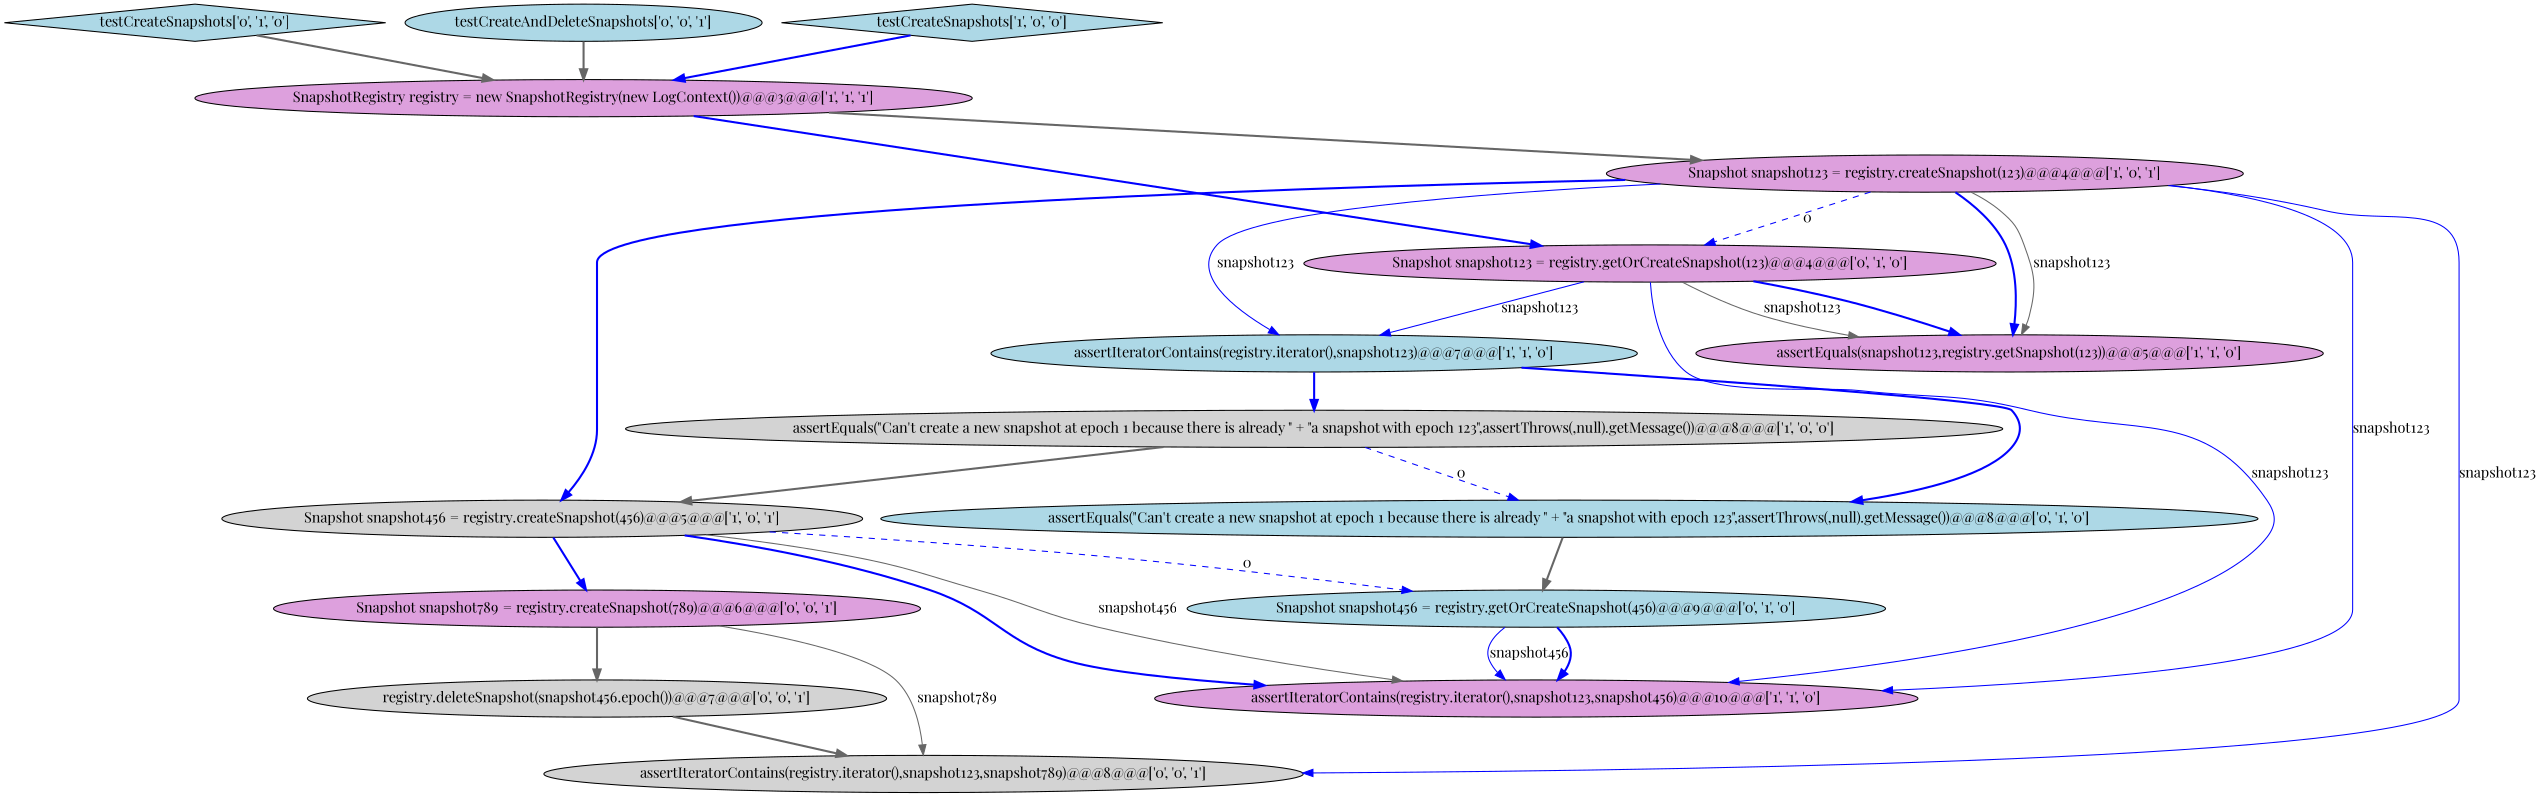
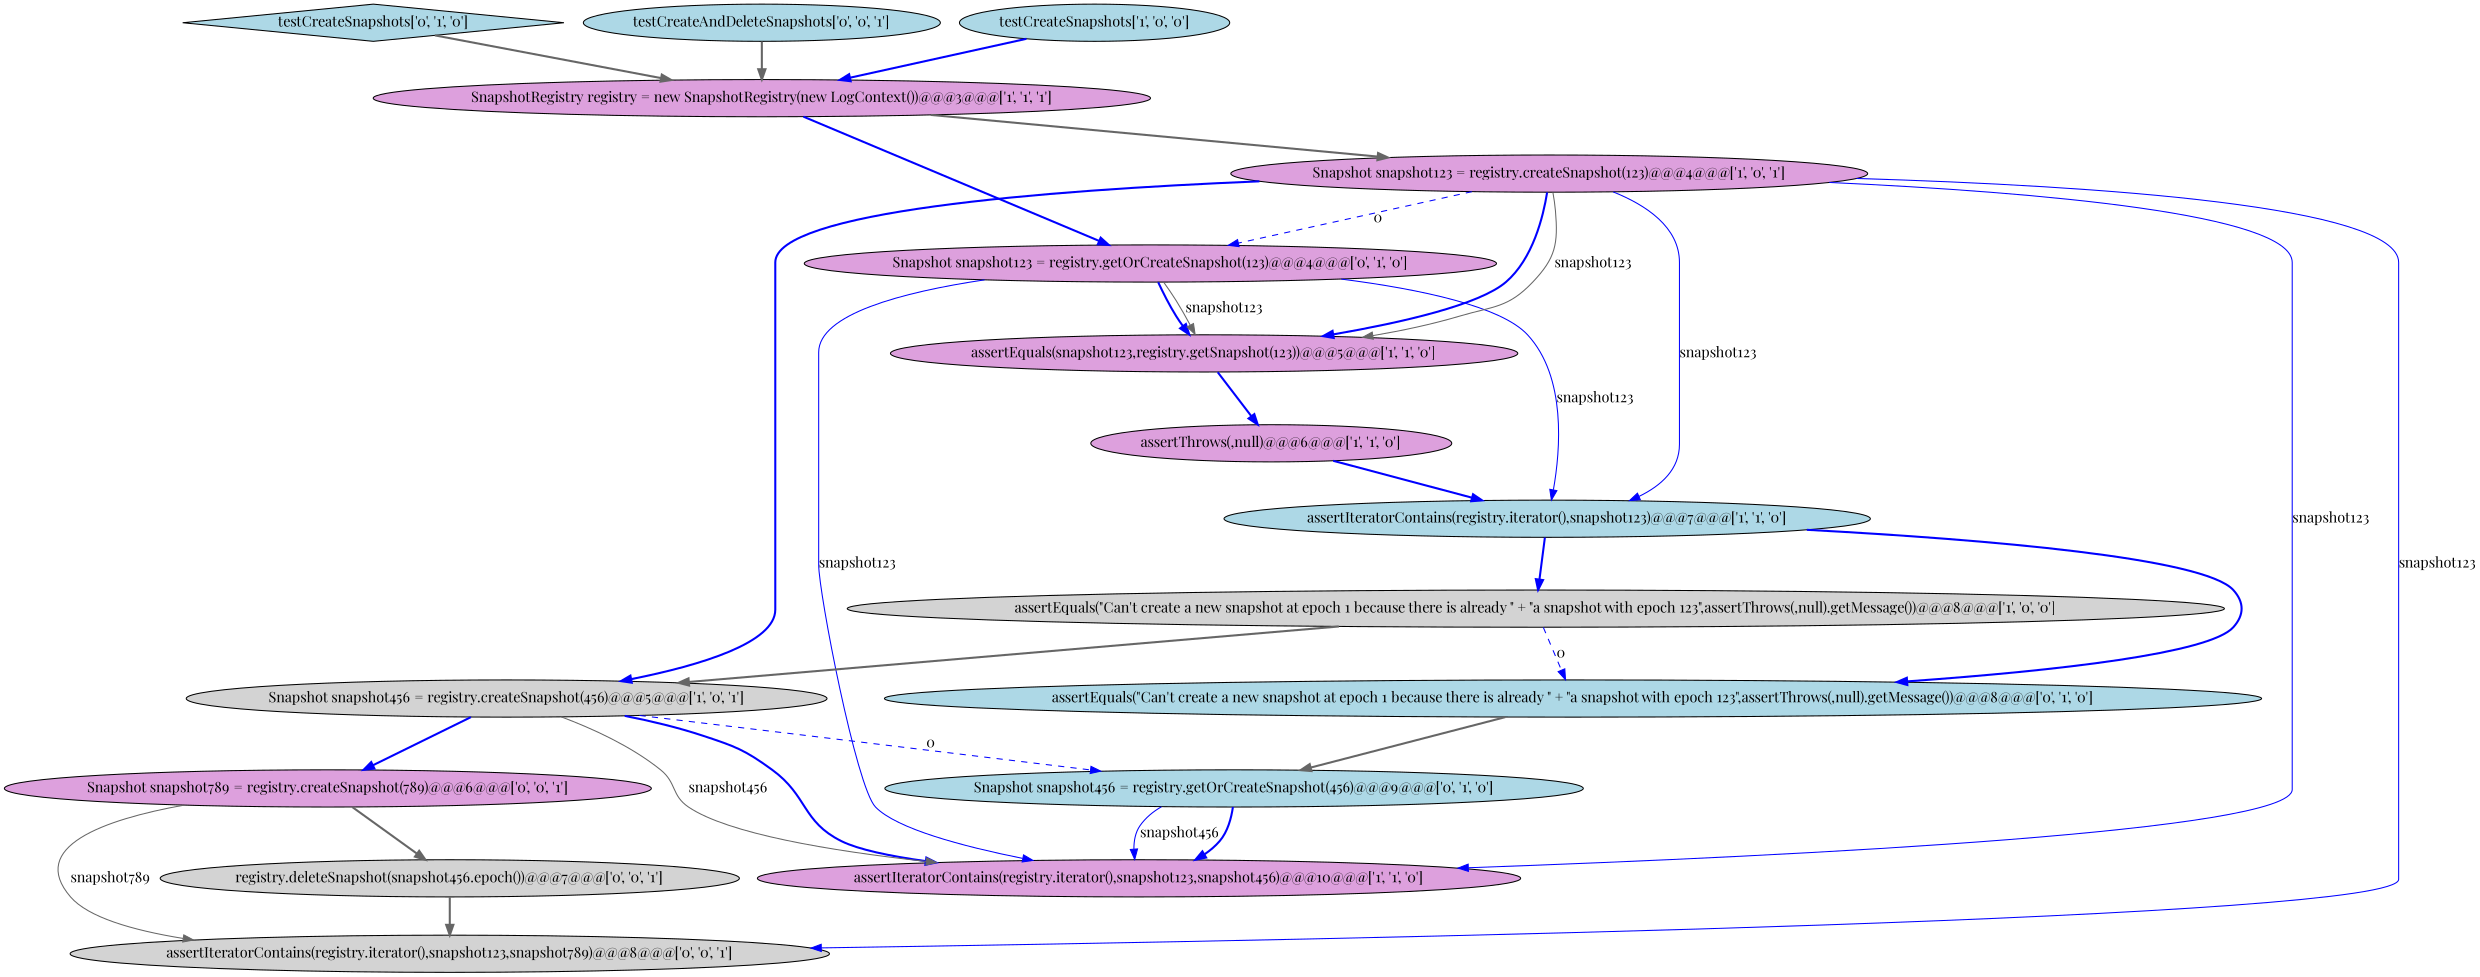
node "testCreateSnapshots['1', '0', '0']": shape diamond -> ellipse
node "assertThrows(,null)@@@6@@@['1', '1', '0']": added
